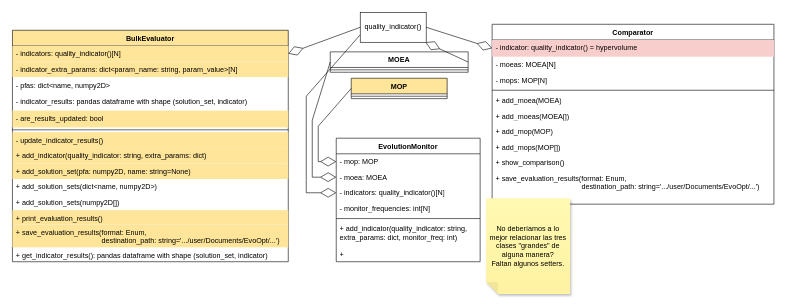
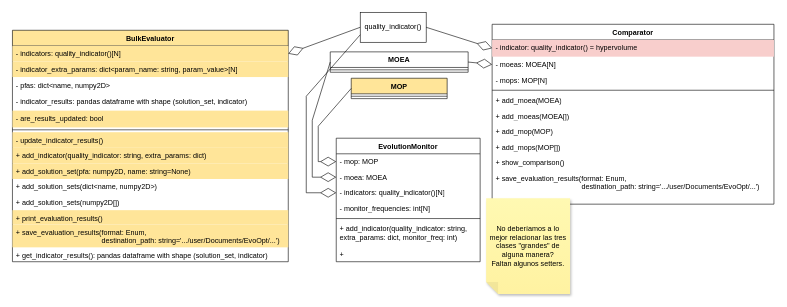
edge "MOEA" -> "quality_indicator()": now "MOEA" -> "- moeas: MOEA[N]"
